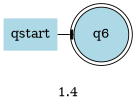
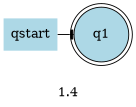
node "q6": label "q6" -> "q1"
